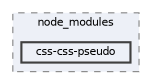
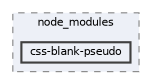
node "css-css-pseudo": label "css-css-pseudo" -> "css-blank-pseudo"
